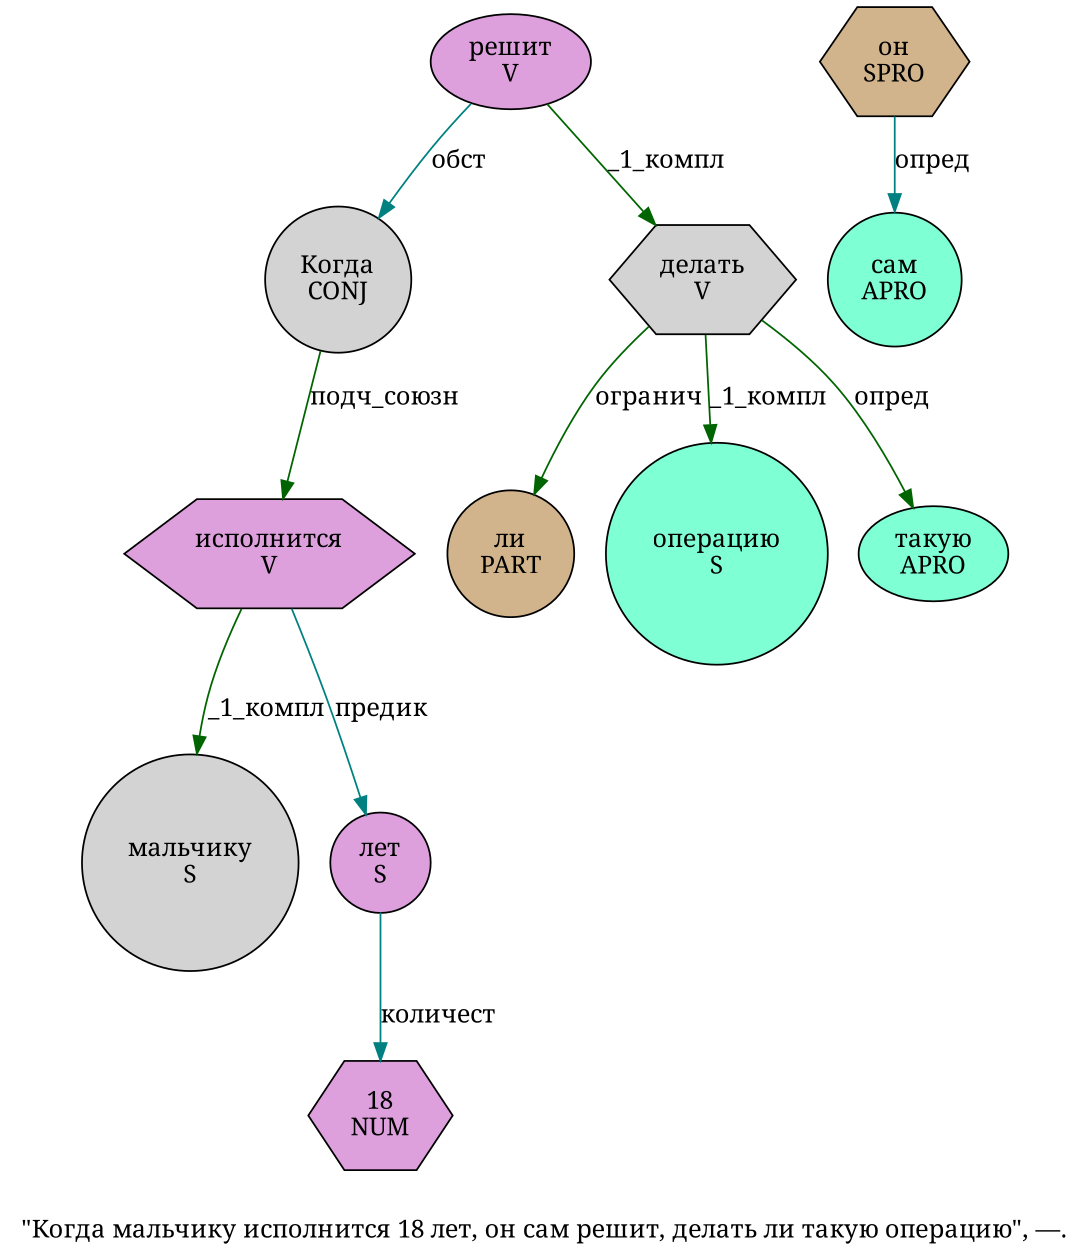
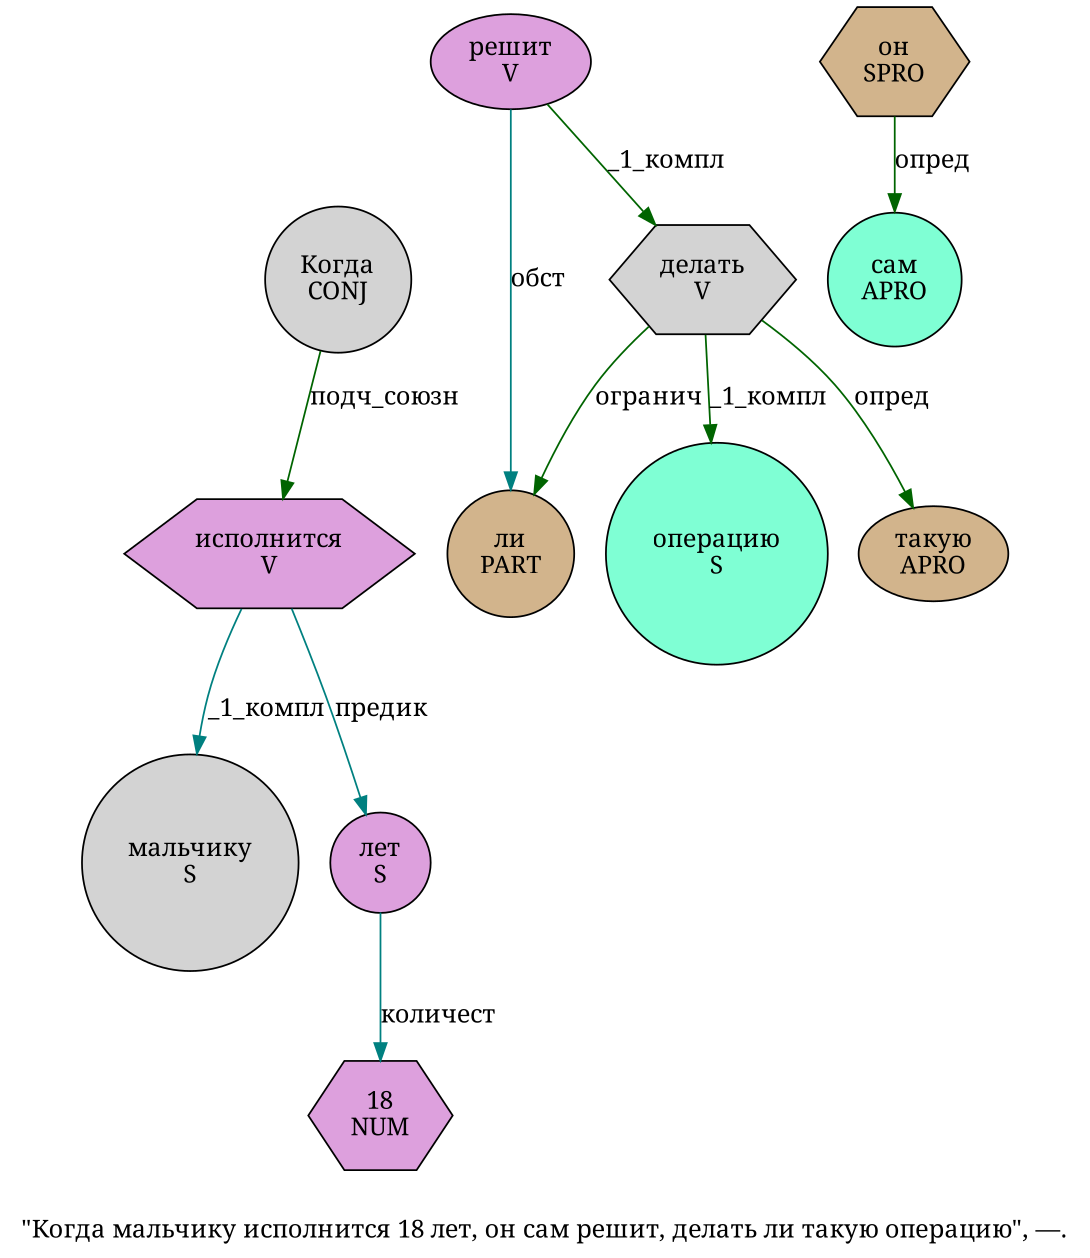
edge "решит V" -> "Когда CONJ": now "решит V" -> "ли PART"
edge "он SPRO" -> "сам APRO": color teal -> darkgreen
node "такую APRO": fillcolor aquamarine -> tan
edge "исполнится V" -> "мальчику S": color darkgreen -> teal
